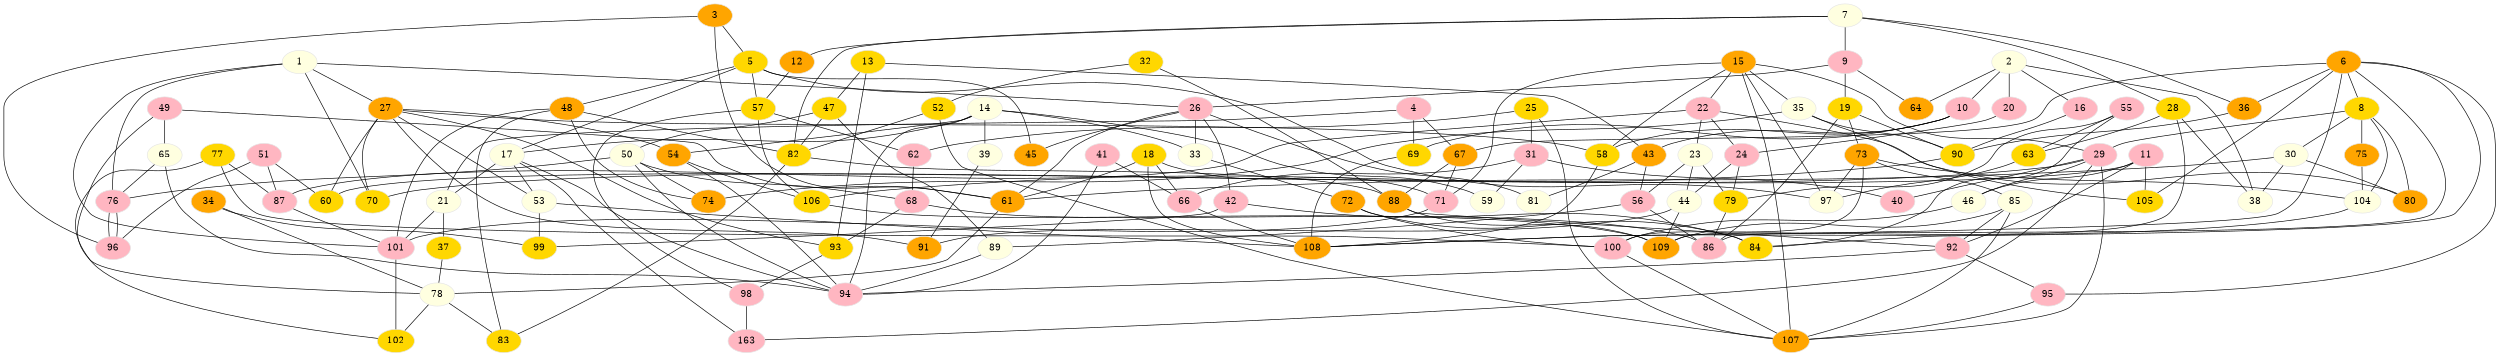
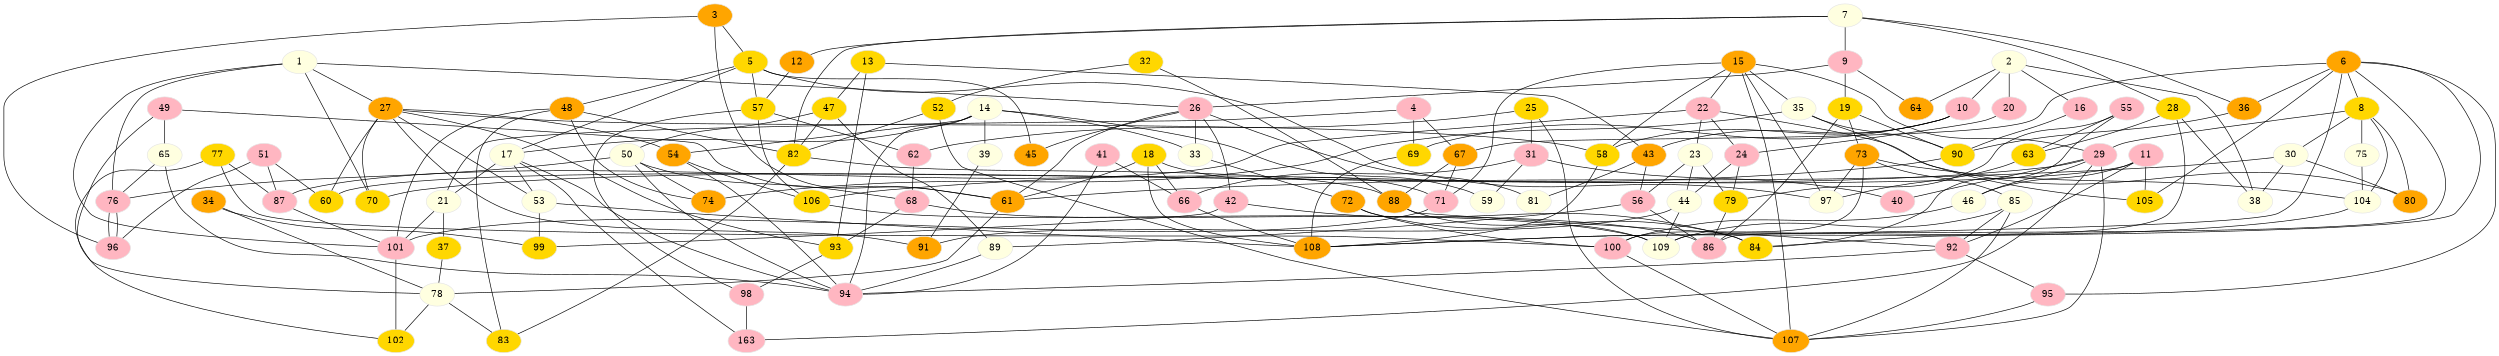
node "75": fillcolor orange -> lightyellow
node "109": fillcolor orange -> lightyellow
